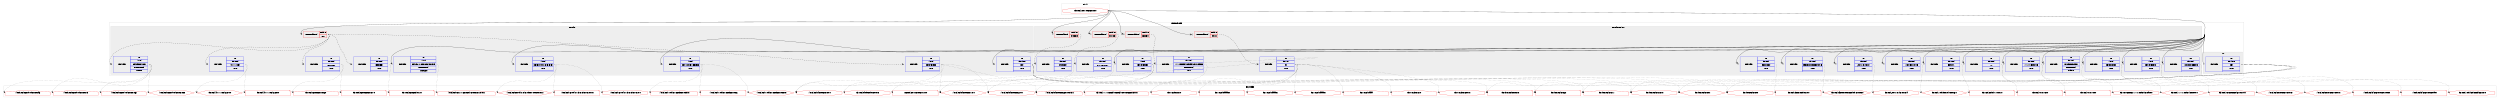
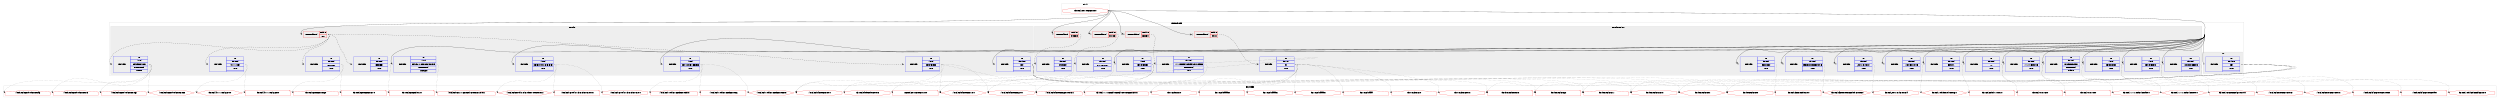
node "dev-namespace/WWW-Mechanize-1.910.0": label "dev-namespace/WWW-Mechanize-1.910.0" -> "dev-perl/WWW-Mechanize-1.910.0"
node "virtual/perl-Exporter-5.720.0-r3": shape hexagon -> octagon
